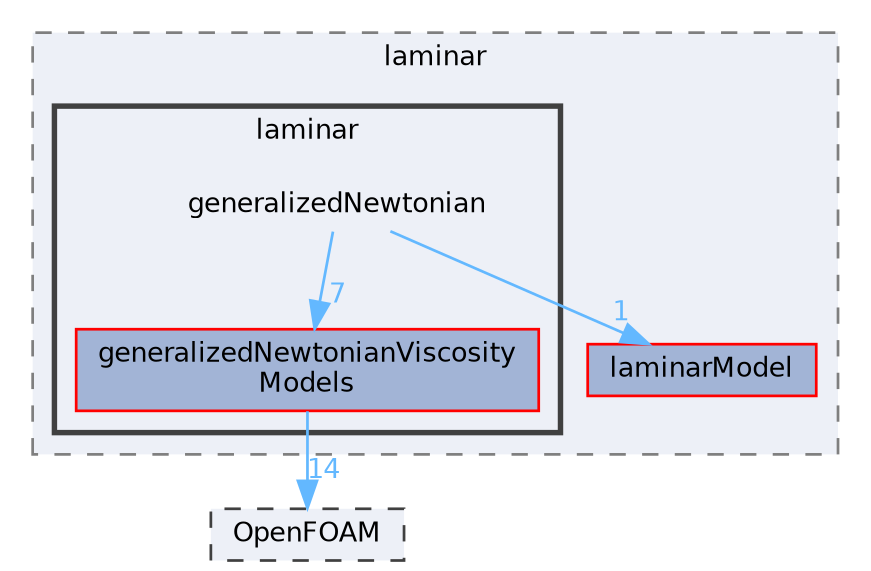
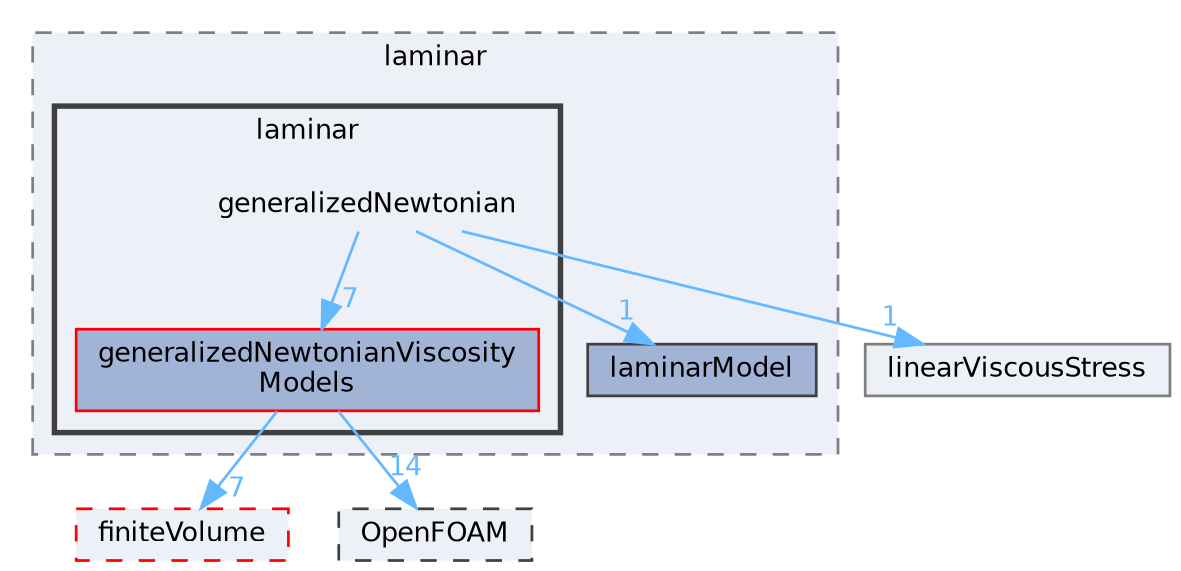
node "laminarModel": color red -> grey25
node "linearViscousStress": added
node "finiteVolume": added
